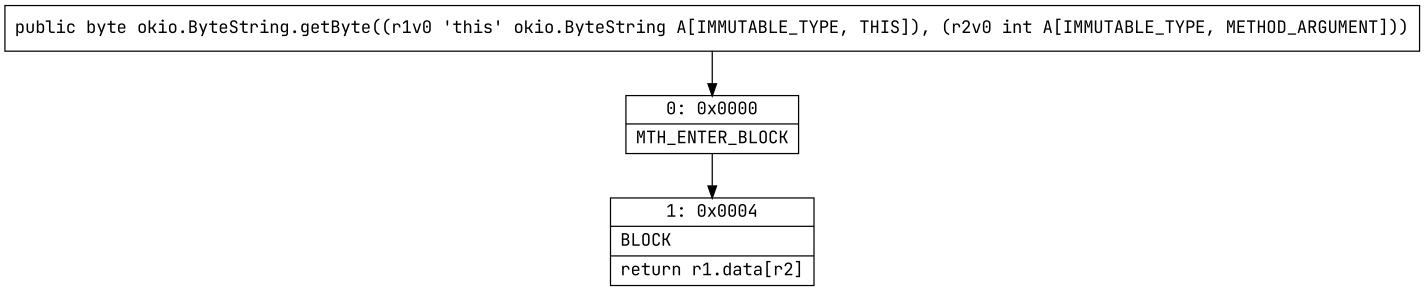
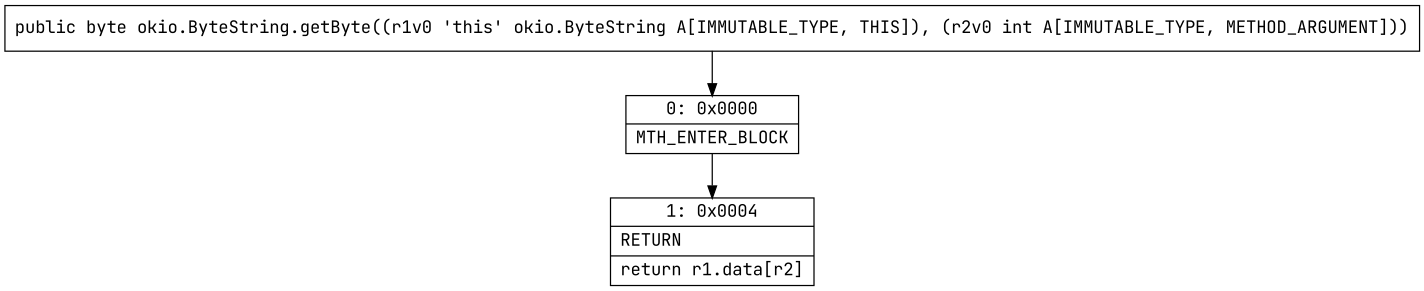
node "1: 0x0004": text "BLOCK" -> "RETURN"
